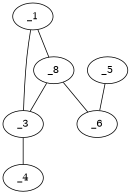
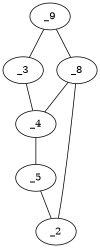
node "_1": label "_1" -> "_9"
edge "_8" -- "_3": now "_8" -- "_4"
node "_6": label "_6" -> "_2"
edge "_4" -- "_5": added
